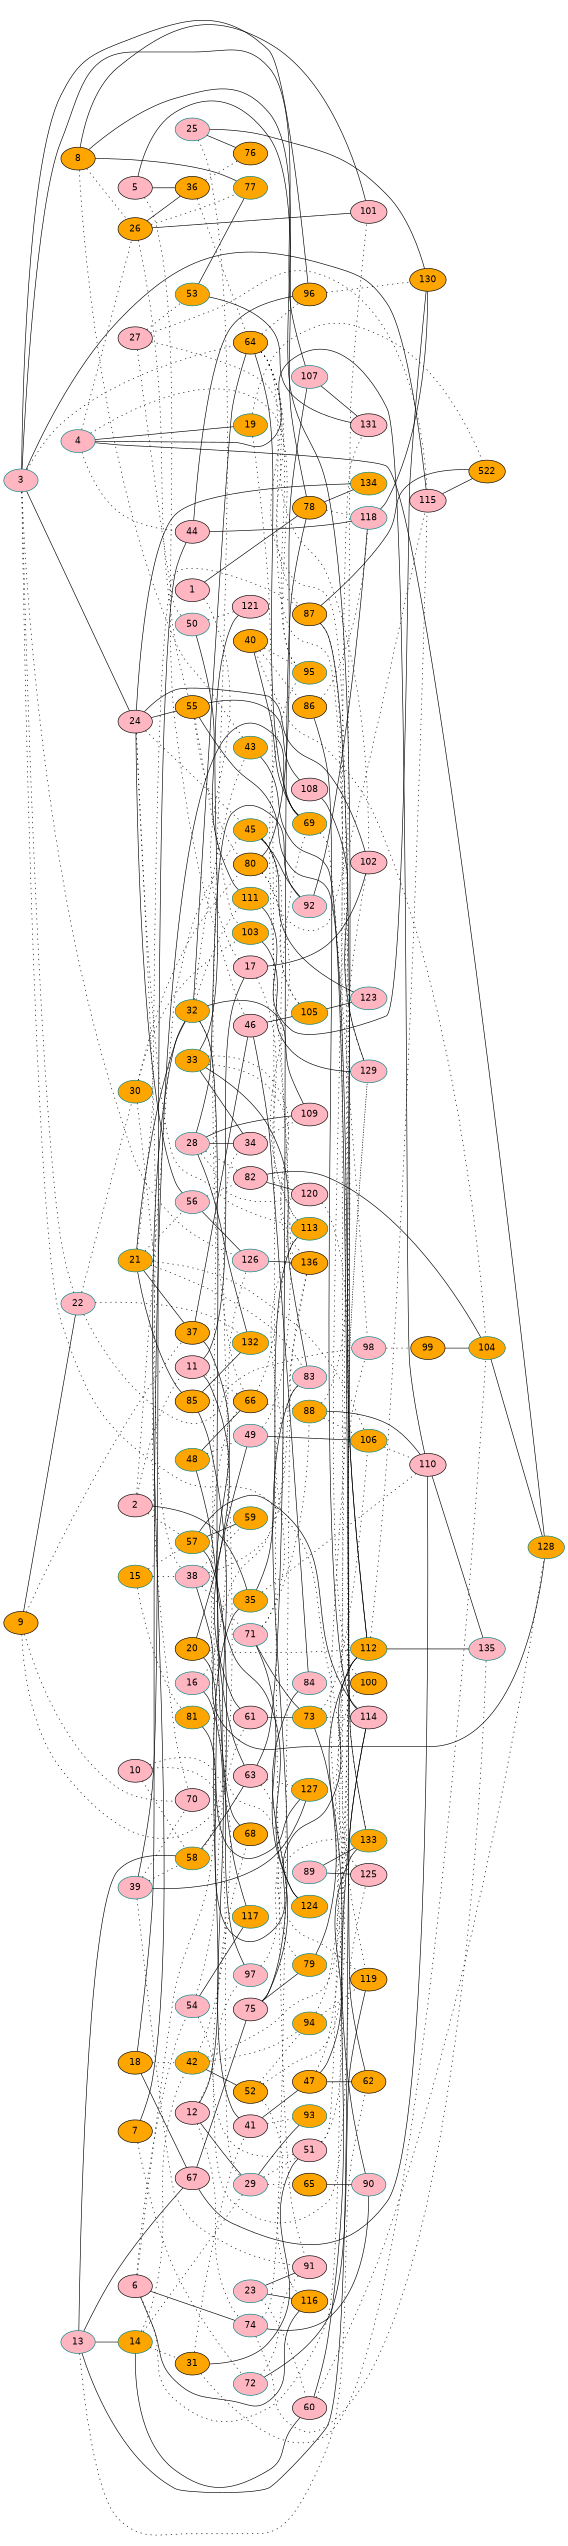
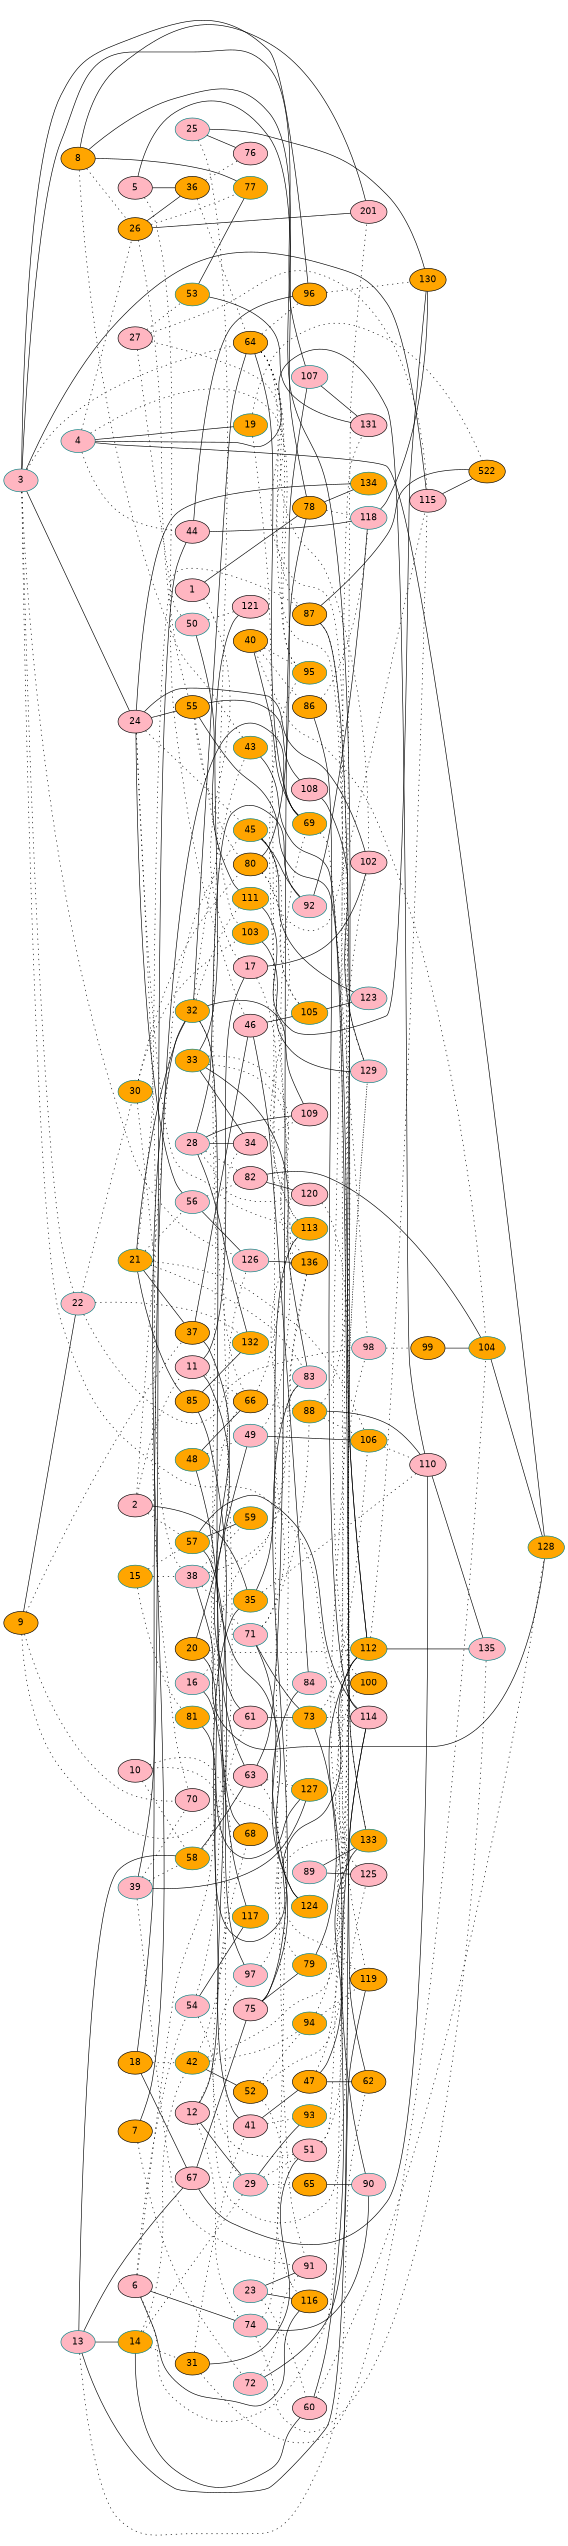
node "76": fillcolor orange -> lightpink
node "101": label "101" -> "201"
